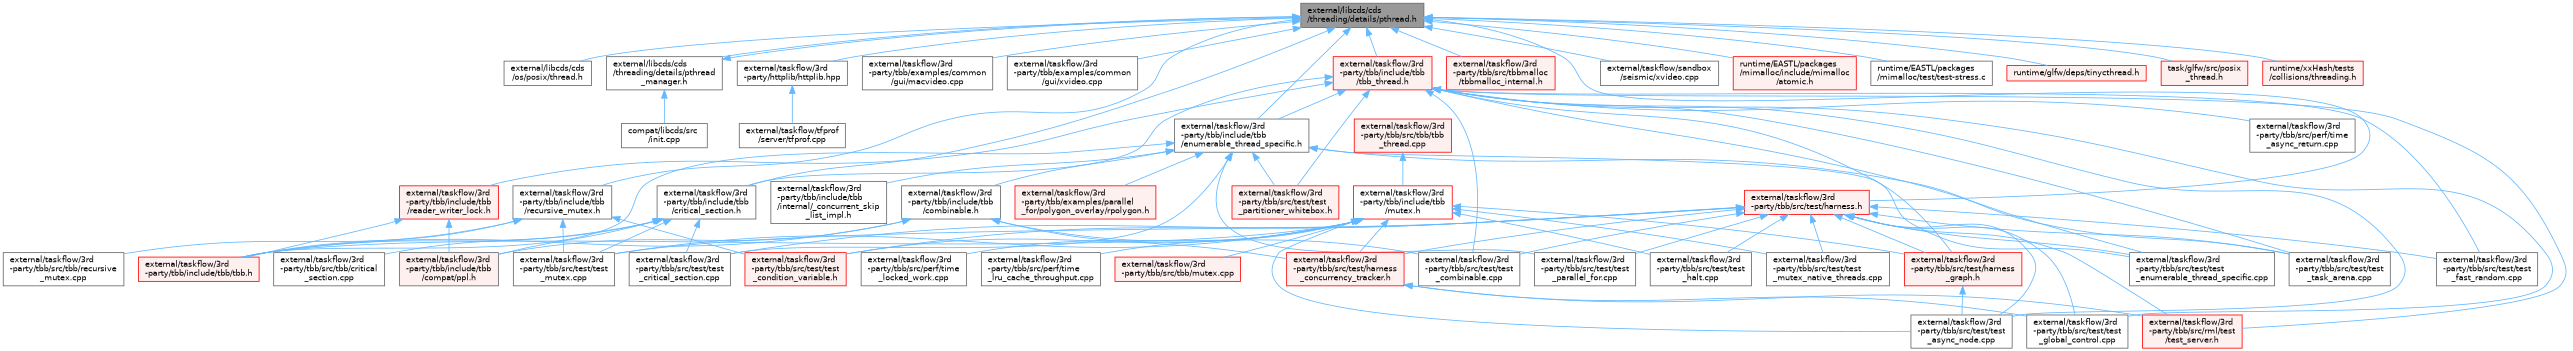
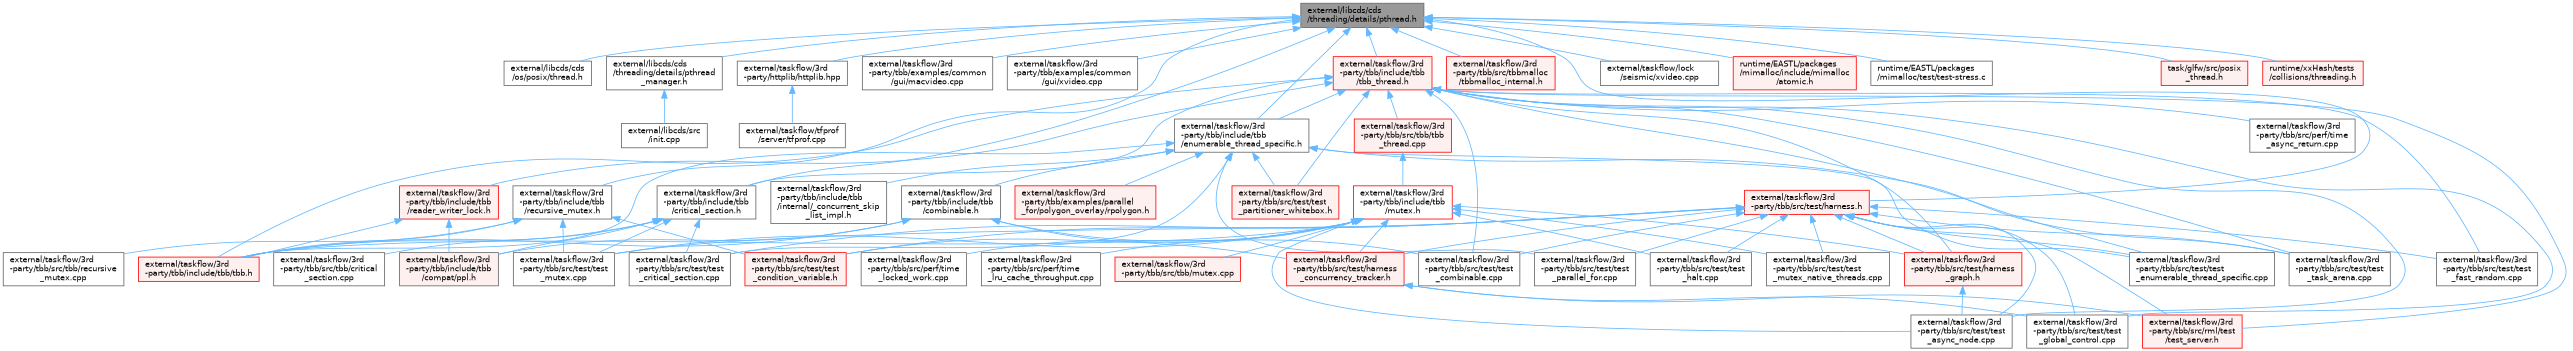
edge "external/libcds/cds /threading/details/pthread.h" -> "external/libcds/cds /threading/details/pthread _manager.h": removed
node "external/taskflow/sandbox /seismic/xvideo.cpp": label "external/taskflow/sandbox /seismic/xvideo.cpp" -> "external/taskflow/lock /seismic/xvideo.cpp"
node "runtime/glfw/deps/tinycthread.h": removed
edge "external/taskflow/3rd -party/tbb/src/tbb/tbb _thread.cpp" -> "external/taskflow/3rd -party/tbb/include/tbb /tbb_thread.h": added
node "compat/libcds/src /init.cpp": label "compat/libcds/src /init.cpp" -> "external/libcds/src /init.cpp"
edge "external/taskflow/3rd -party/tbb/include/tbb/tbb.h" -> "external/taskflow/3rd -party/tbb/include/tbb /tbb_thread.h": added
